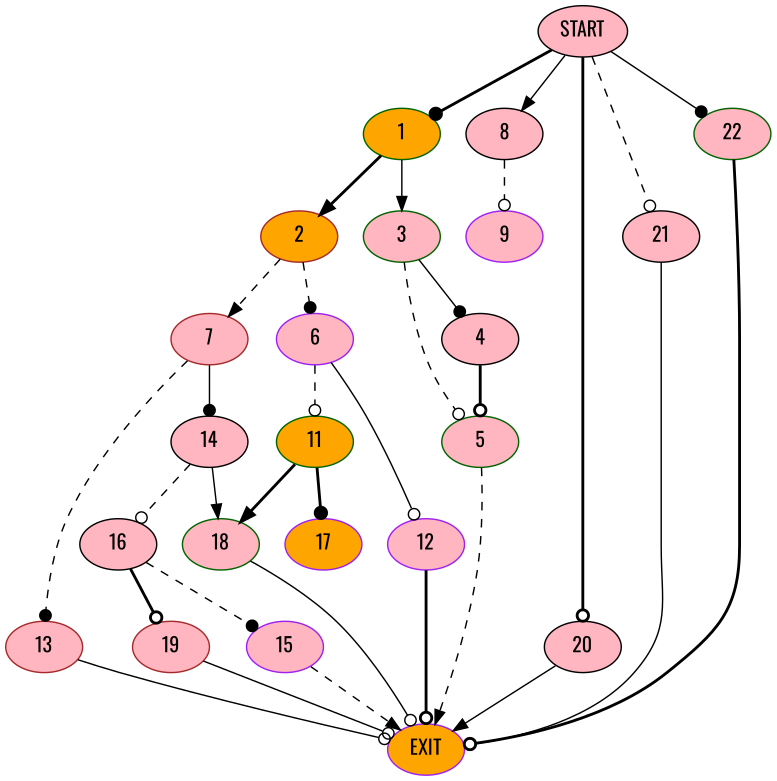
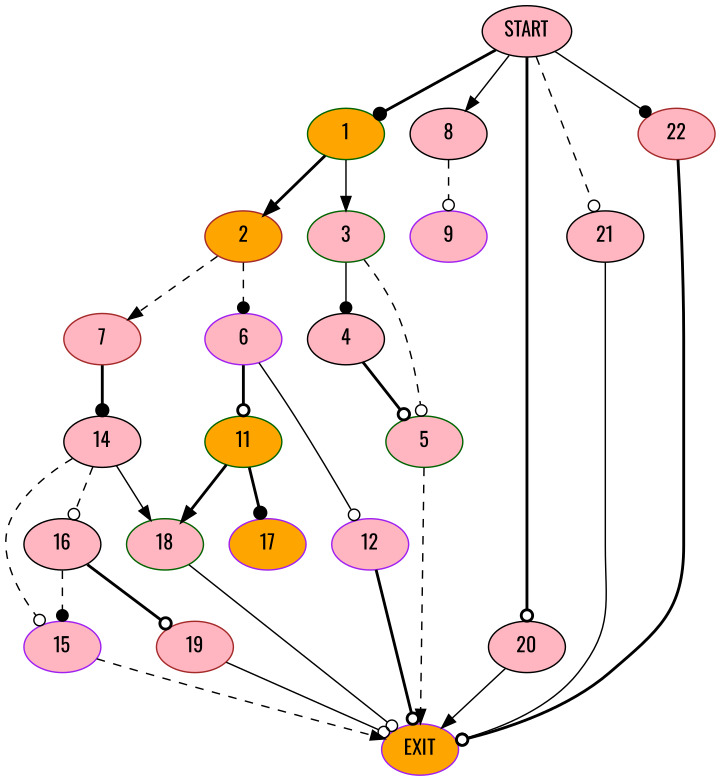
node "22": color darkgreen -> brown
edge "7" -> "14": style solid -> bold
edge "6" -> "11": style dashed -> bold
edge "14" -> "15": added
node "13": removed
